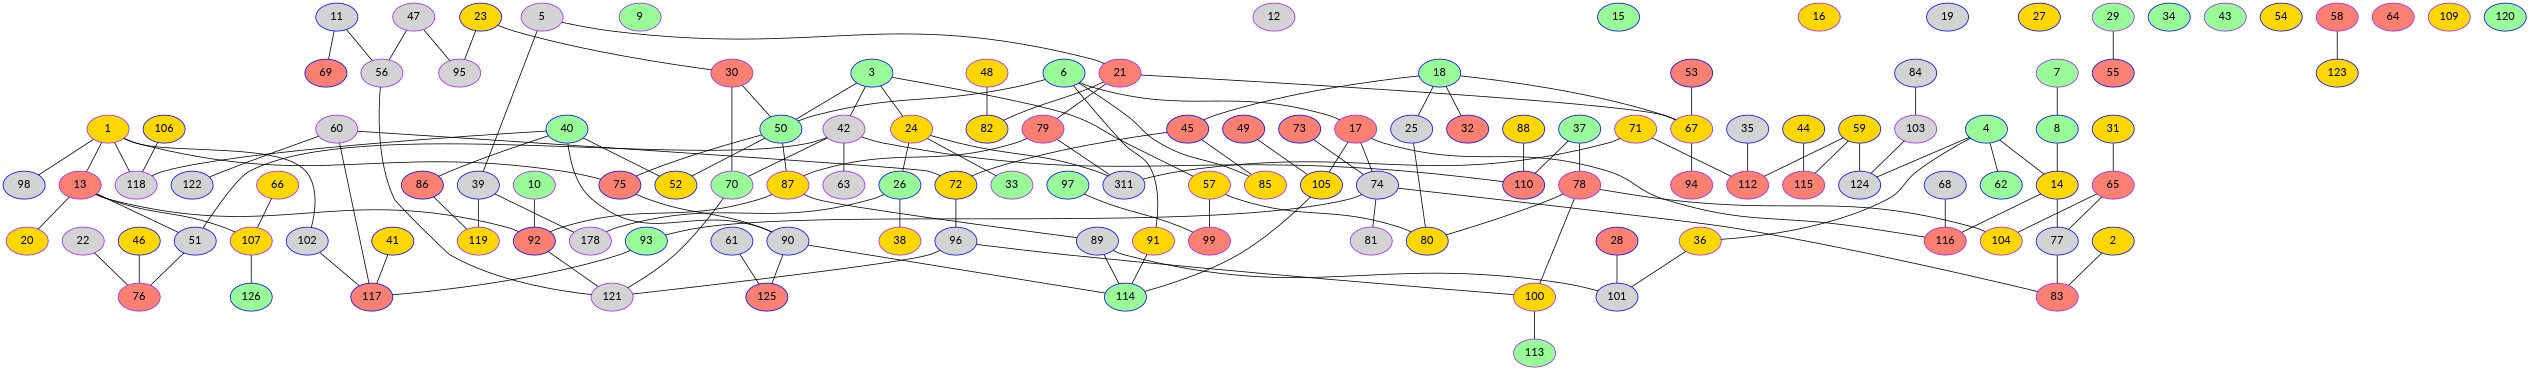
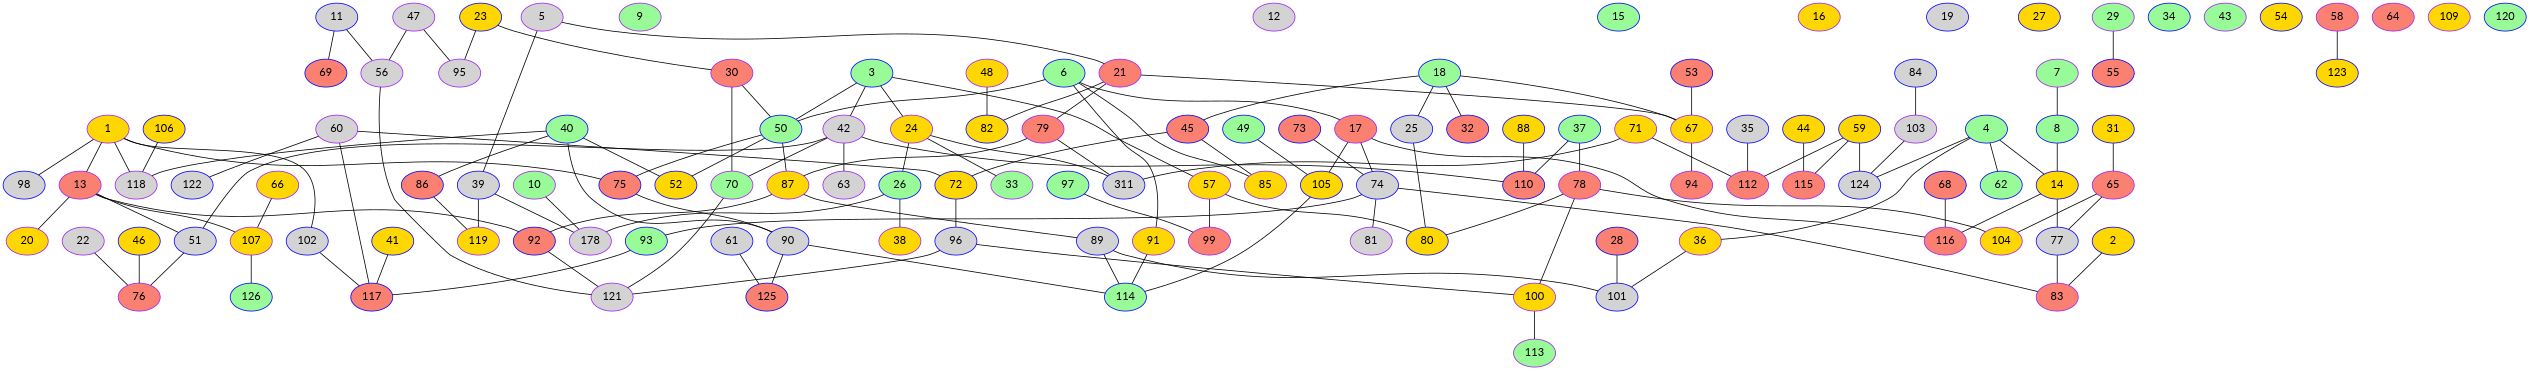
node "49": fillcolor salmon -> palegreen
node "68": fillcolor lightgrey -> salmon
edge "10" -- "92": now "10" -- "178"
